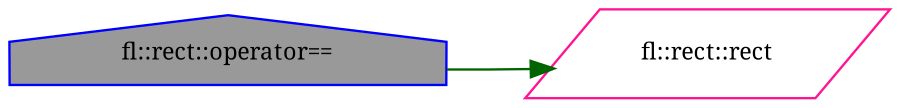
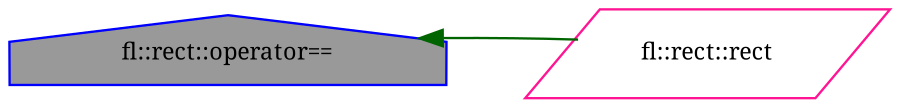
edge "fl::rect::operator==" -> "fl::rect::rect": reversed
